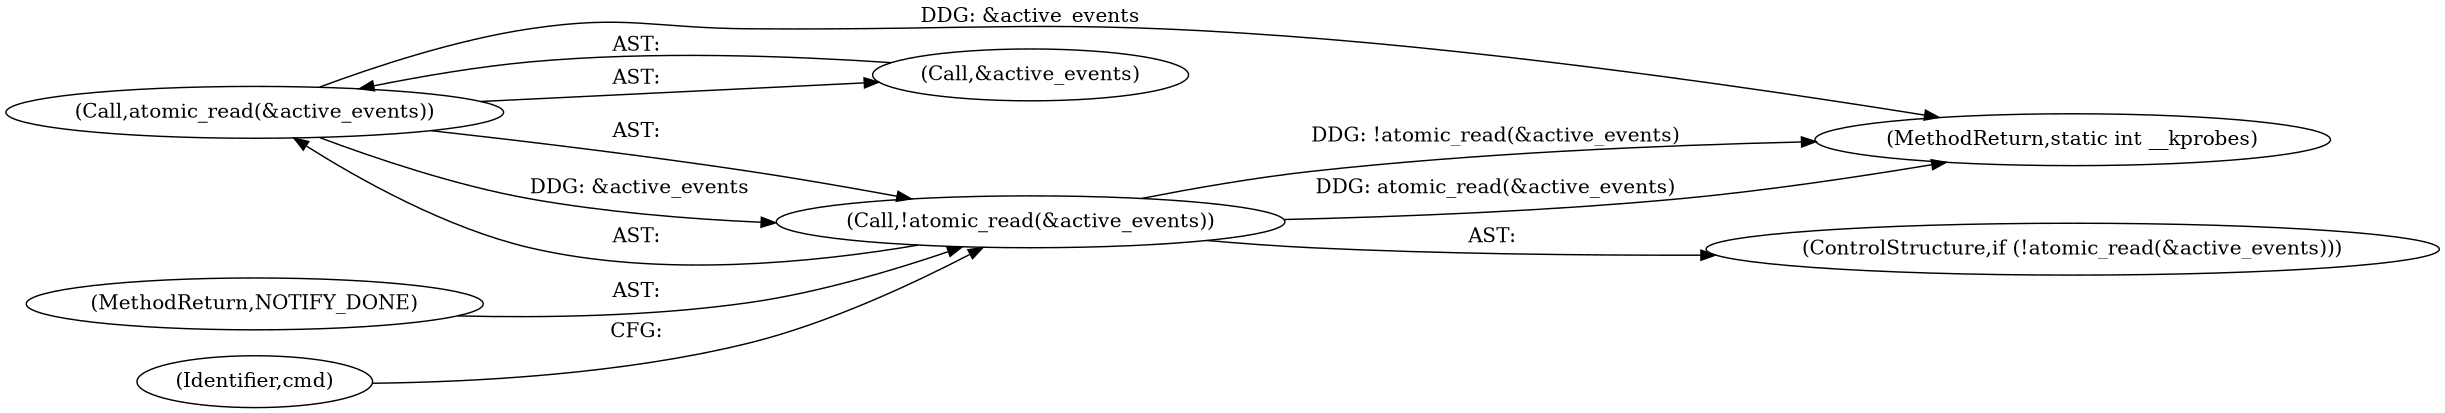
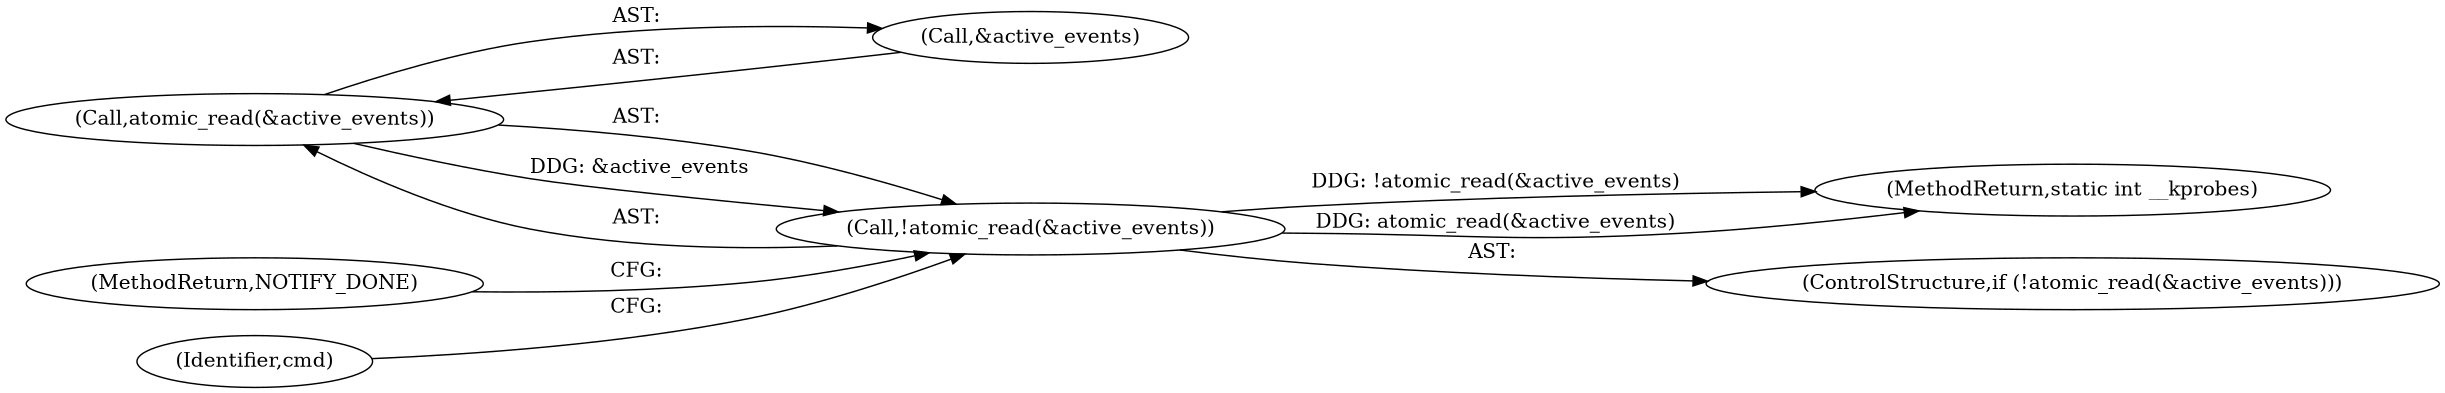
edge "(Call,atomic_read(&active_events))" -> "(MethodReturn,static int __kprobes)": removed, label "DDG: &active_events"
edge "(MethodReturn,NOTIFY_DONE)" -> "(Call,!atomic_read(&active_events))": label "AST: " -> "CFG: "
